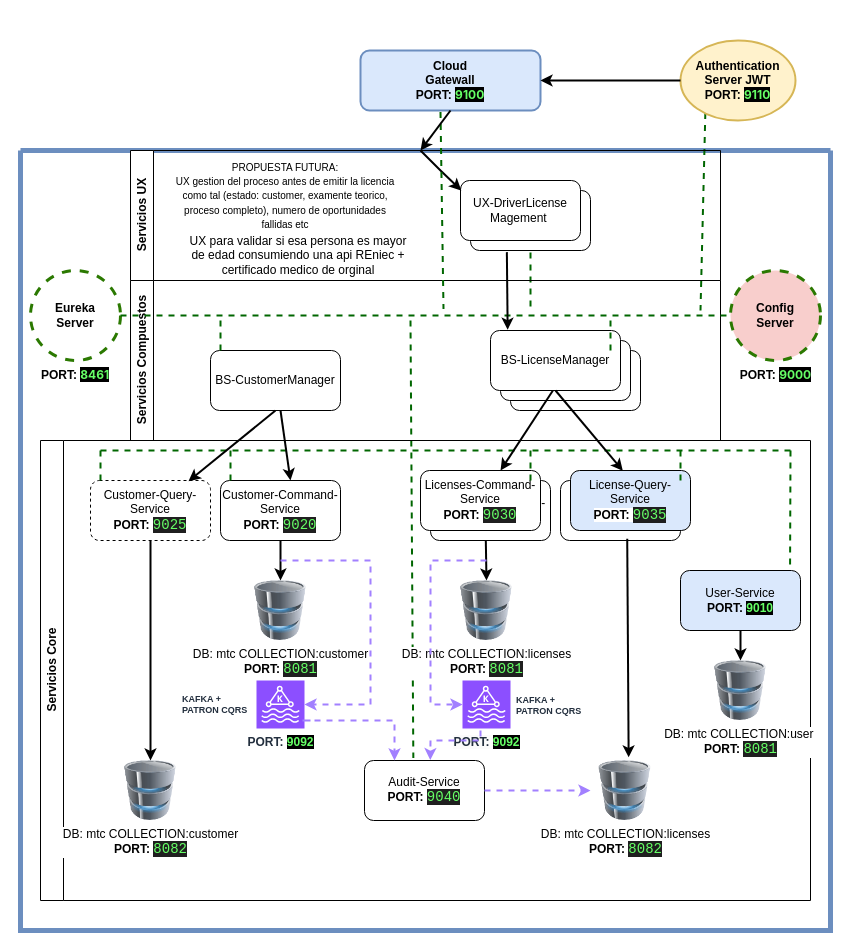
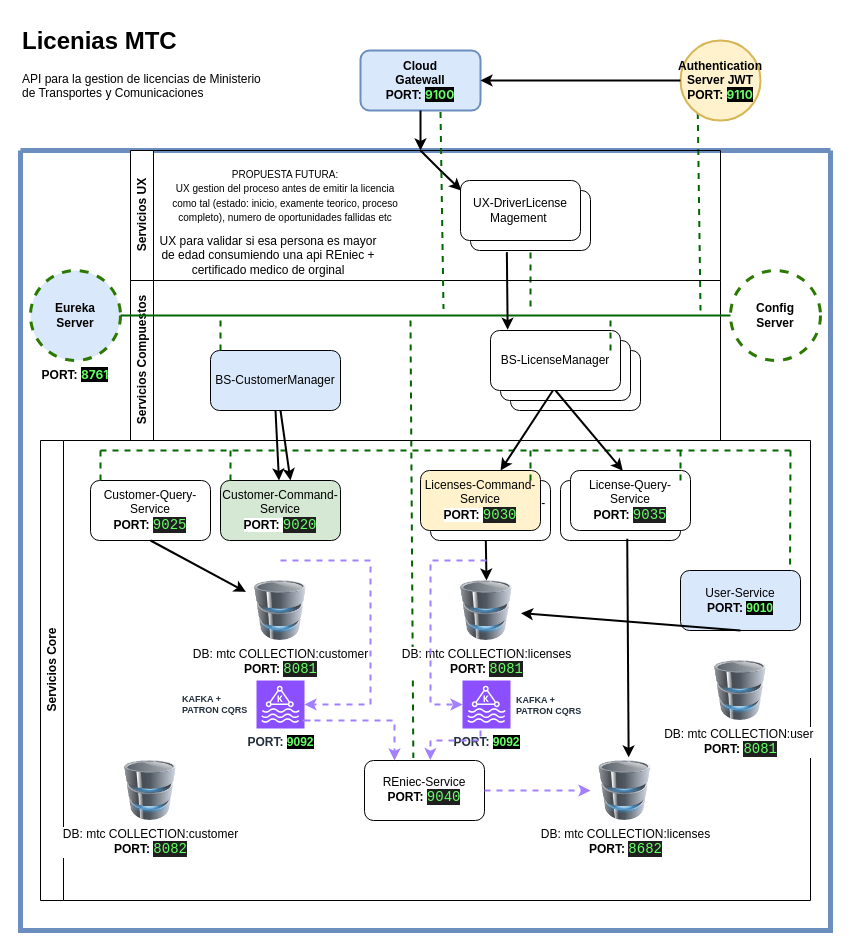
node "Licenias MTCAPI para la gestion de licencias de Ministerio de Transportes y Comunicaciones": added
node "Cloud Gatewall PORT: 9100": size 180x60 -> 120x60
node "Authentication Server JWT PORT: 9110": size 115x80 -> 80x80
node "PROPUESTA FUTURA: UX gestion del proceso antes de emitir la licencia como tal (estado: customer, examente teorico, proceso completo), numero de oportunidades fallidas etc": label "PROPUESTA FUTURA: UX gestion del proceso antes de emitir la licencia como tal (estado: customer, examente teorico, proceso completo), numero de oportunidades fallidas etc" -> "PROPUESTA FUTURA: UX gestion del proceso antes de emitir la licencia como tal (estado: inicio, examente teorico, proceso completo), numero de oportunidades fallidas etc"
node "UX para validar si esa persona es mayor de edad consumiendo una api REniec + certificado medico de orginal": moved (299, 256) -> (269, 256)
node "Eureka Server": fillcolor #ffffff -> #dae8fc
edge "Eureka Server" -- "Config Server": style dashed -> solid
node "Config Server": fillcolor #f8cecc -> #ffffff
node "PORT: 8461": label "PORT: 8461" -> "PORT: 8761"
node "PORT: 9000": removed
node "BS-CustomerManager": fillcolor #ffffff -> #dae8fc
edge "BS-CustomerManager" -> "Customer-Query-Service PORT: 9025": now "BS-CustomerManager" -> "Customer-Command-Service PORT: 9020"
node "Licenses-Command-Service PORT: 9030": fillcolor #ffffff -> #fff2cc
node "License-Query-Service PORT: 9035": fillcolor #dae8fc -> #ffffff
node "Customer-Query-Service PORT: 9025": style dashed -> solid
node "Customer-Command-Service PORT: 9020": fillcolor #ffffff -> #d5e8d4
edge "Customer-Command-Service PORT: 9020" -> "DB: mtc COLLECTION:customer PORT: 8081": removed
edge "User-Service PORT: 9010" -> "DB: mtc COLLECTION:user PORT: 8081": now "User-Service PORT: 9010" -> "DB: mtc COLLECTION:licenses PORT: 8081"
edge "Customer-Query-Service PORT: 9025" -> "DB: mtc COLLECTION:customer PORT: 8082": now "Customer-Query-Service PORT: 9025" -> "DB: mtc COLLECTION:customer PORT: 8081"
node "Audit-Service PORT: 9040": label "Audit-Service PORT: 9040" -> "REniec-Service PORT: 9040"
node "DB: mtc COLLECTION:licenses PORT: 8082": label "DB: mtc COLLECTION:licenses PORT: 8082" -> "DB: mtc COLLECTION:licenses PORT: 8682"
